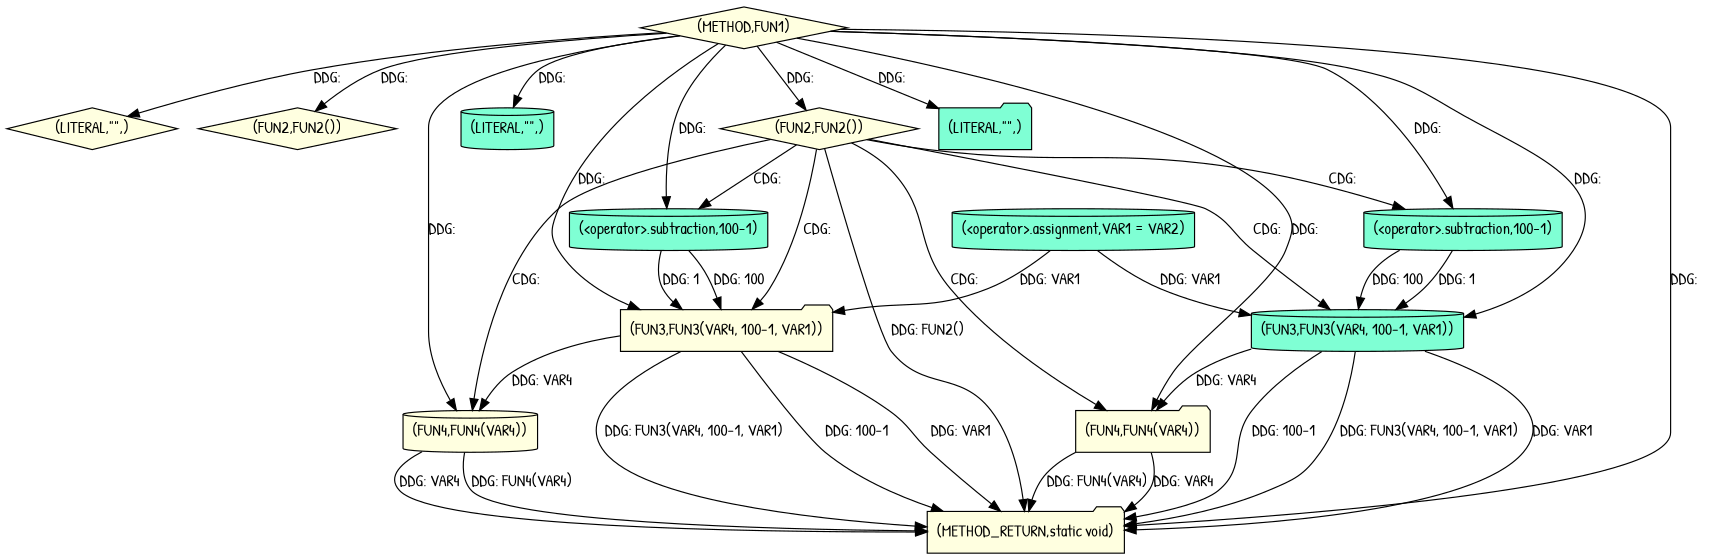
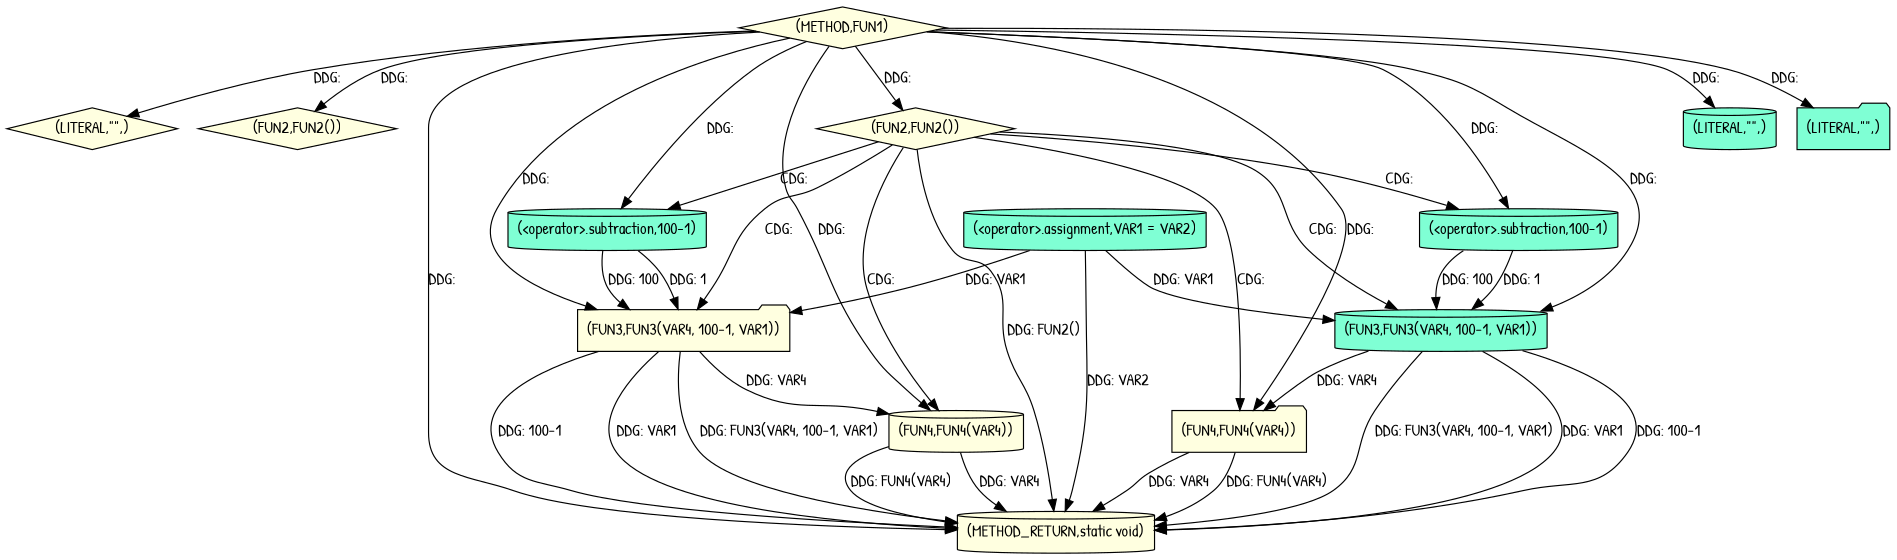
edge "(<operator>.assignment,VAR1 = VAR2)" -> "(METHOD_RETURN,static void)": added, label "DDG: VAR2"
node "(METHOD_RETURN,static void)": shape folder -> cylinder
